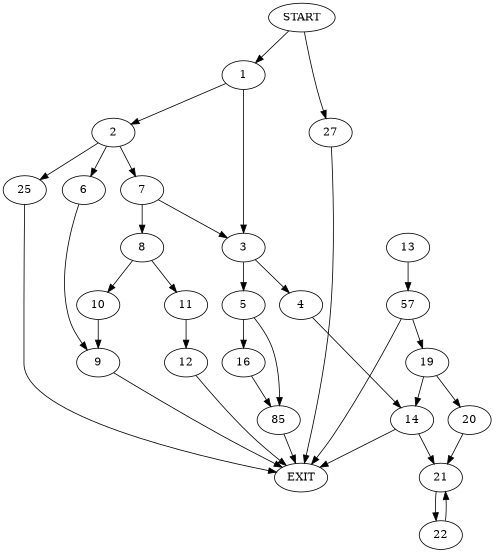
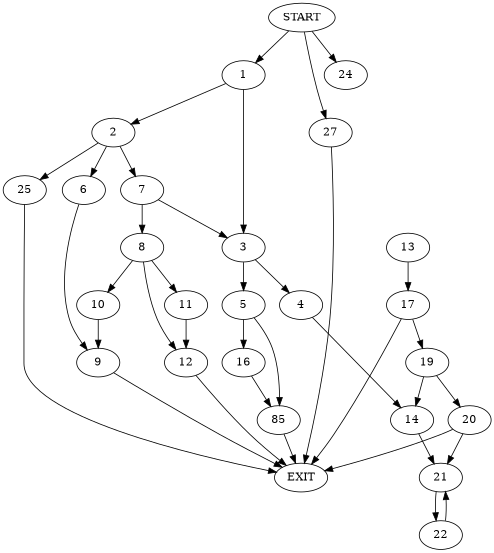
node "24": added
edge "8" -> "12": added
node "57": label "57" -> "17"
edge "14" -> "EXIT": now "20" -> "EXIT"
